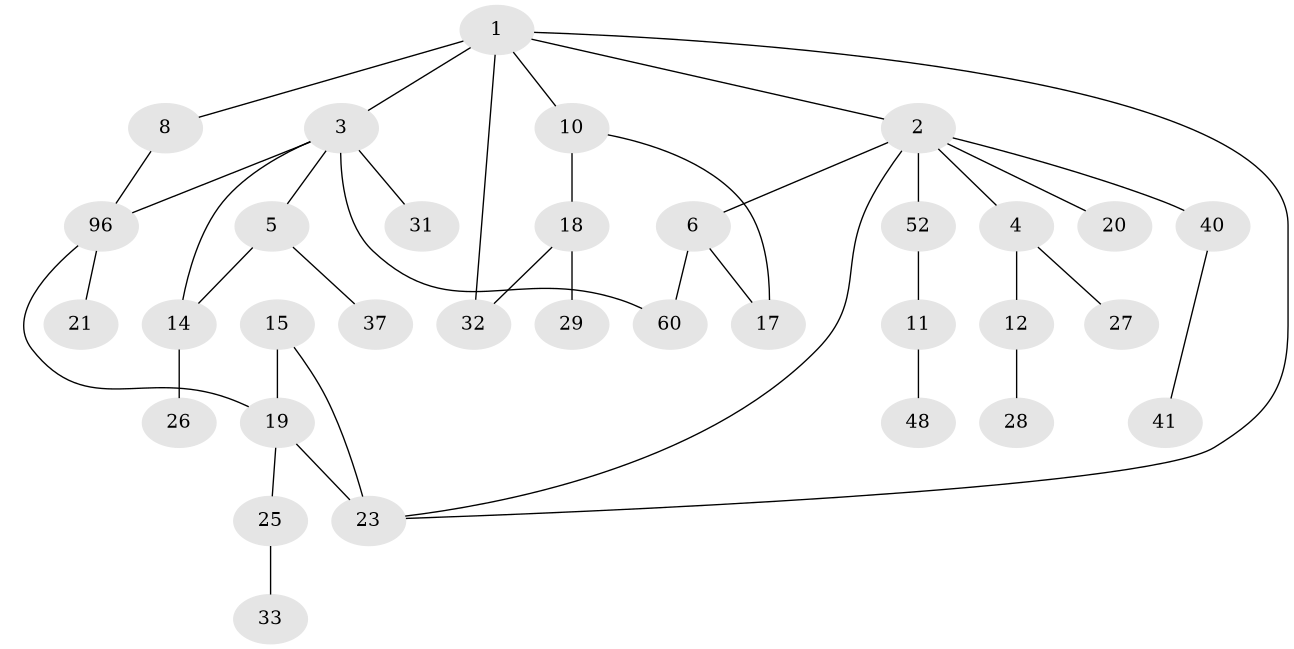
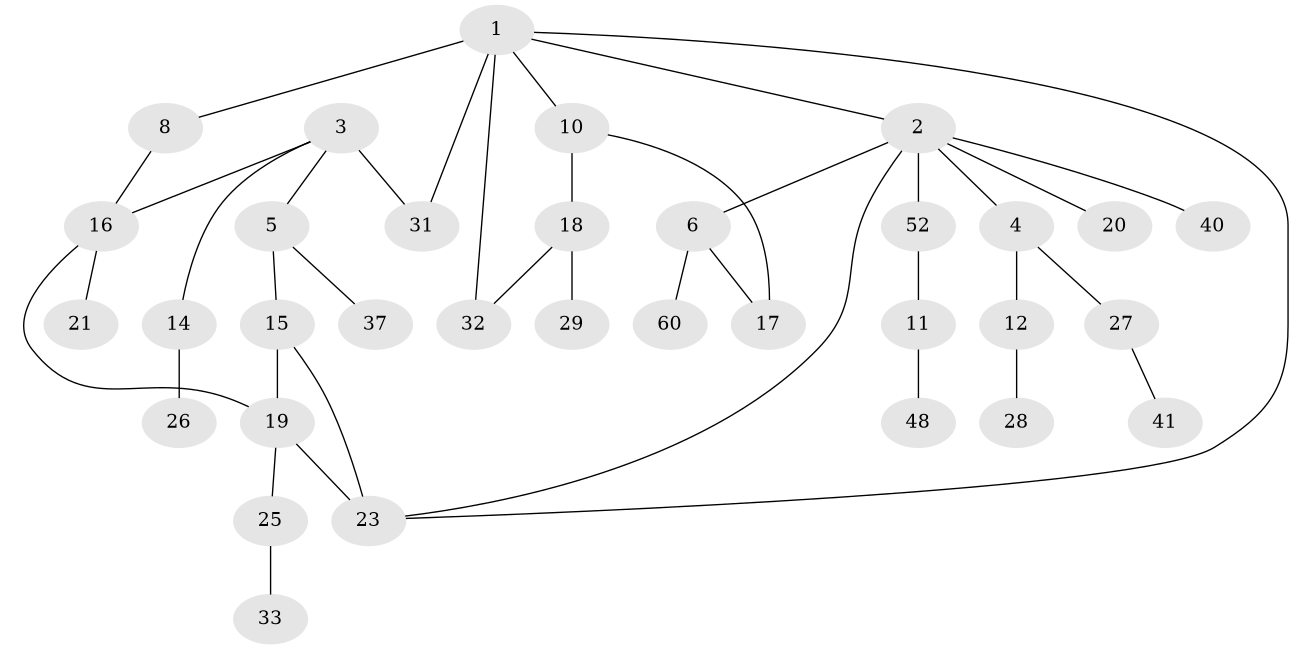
edge "1" -- "3": now "1" -- "31"
node "96": label "96" -> "16"
edge "5" -- "14": now "5" -- "15"
edge "3" -- "60": removed
edge "40" -- "41": now "27" -- "41"
